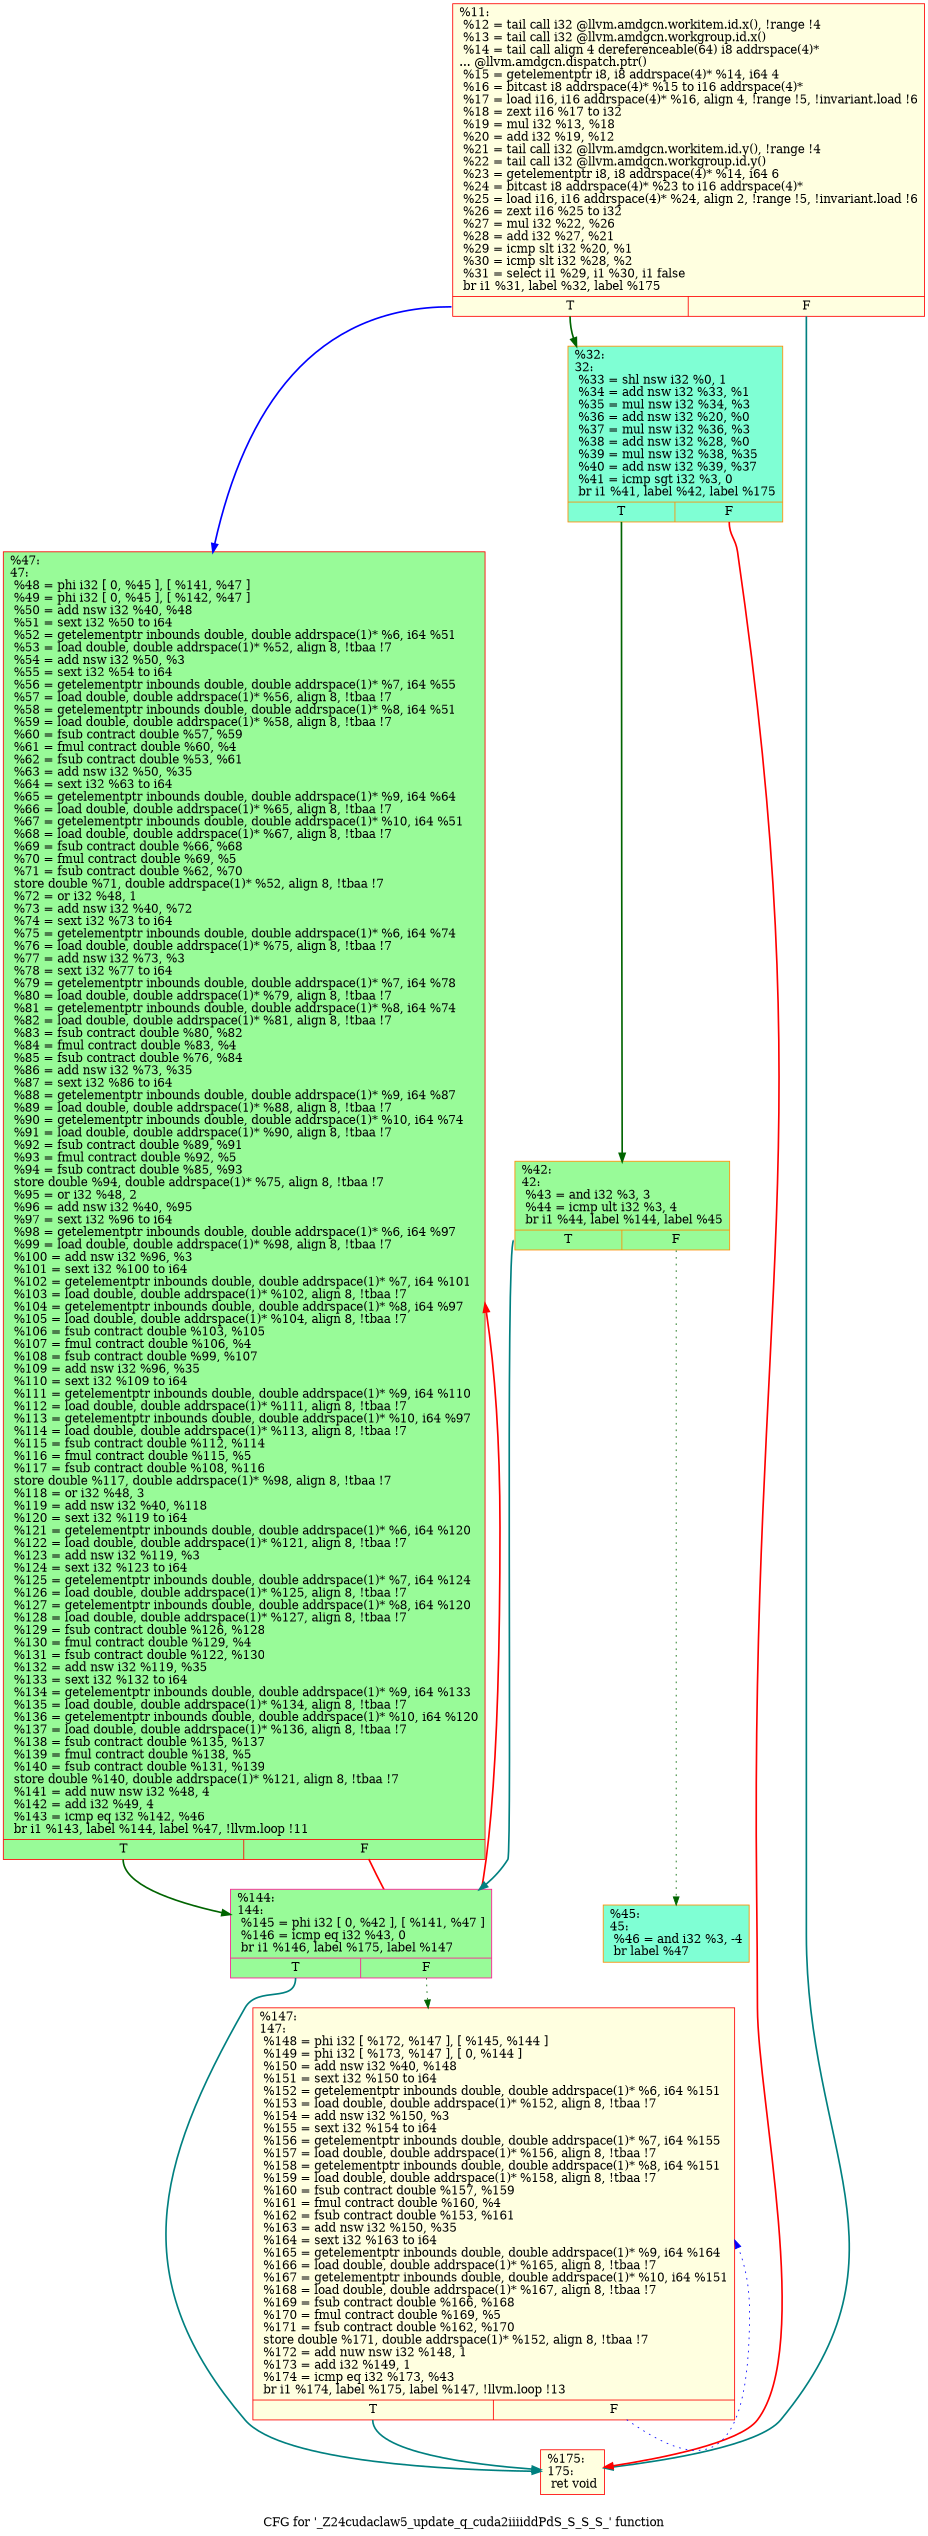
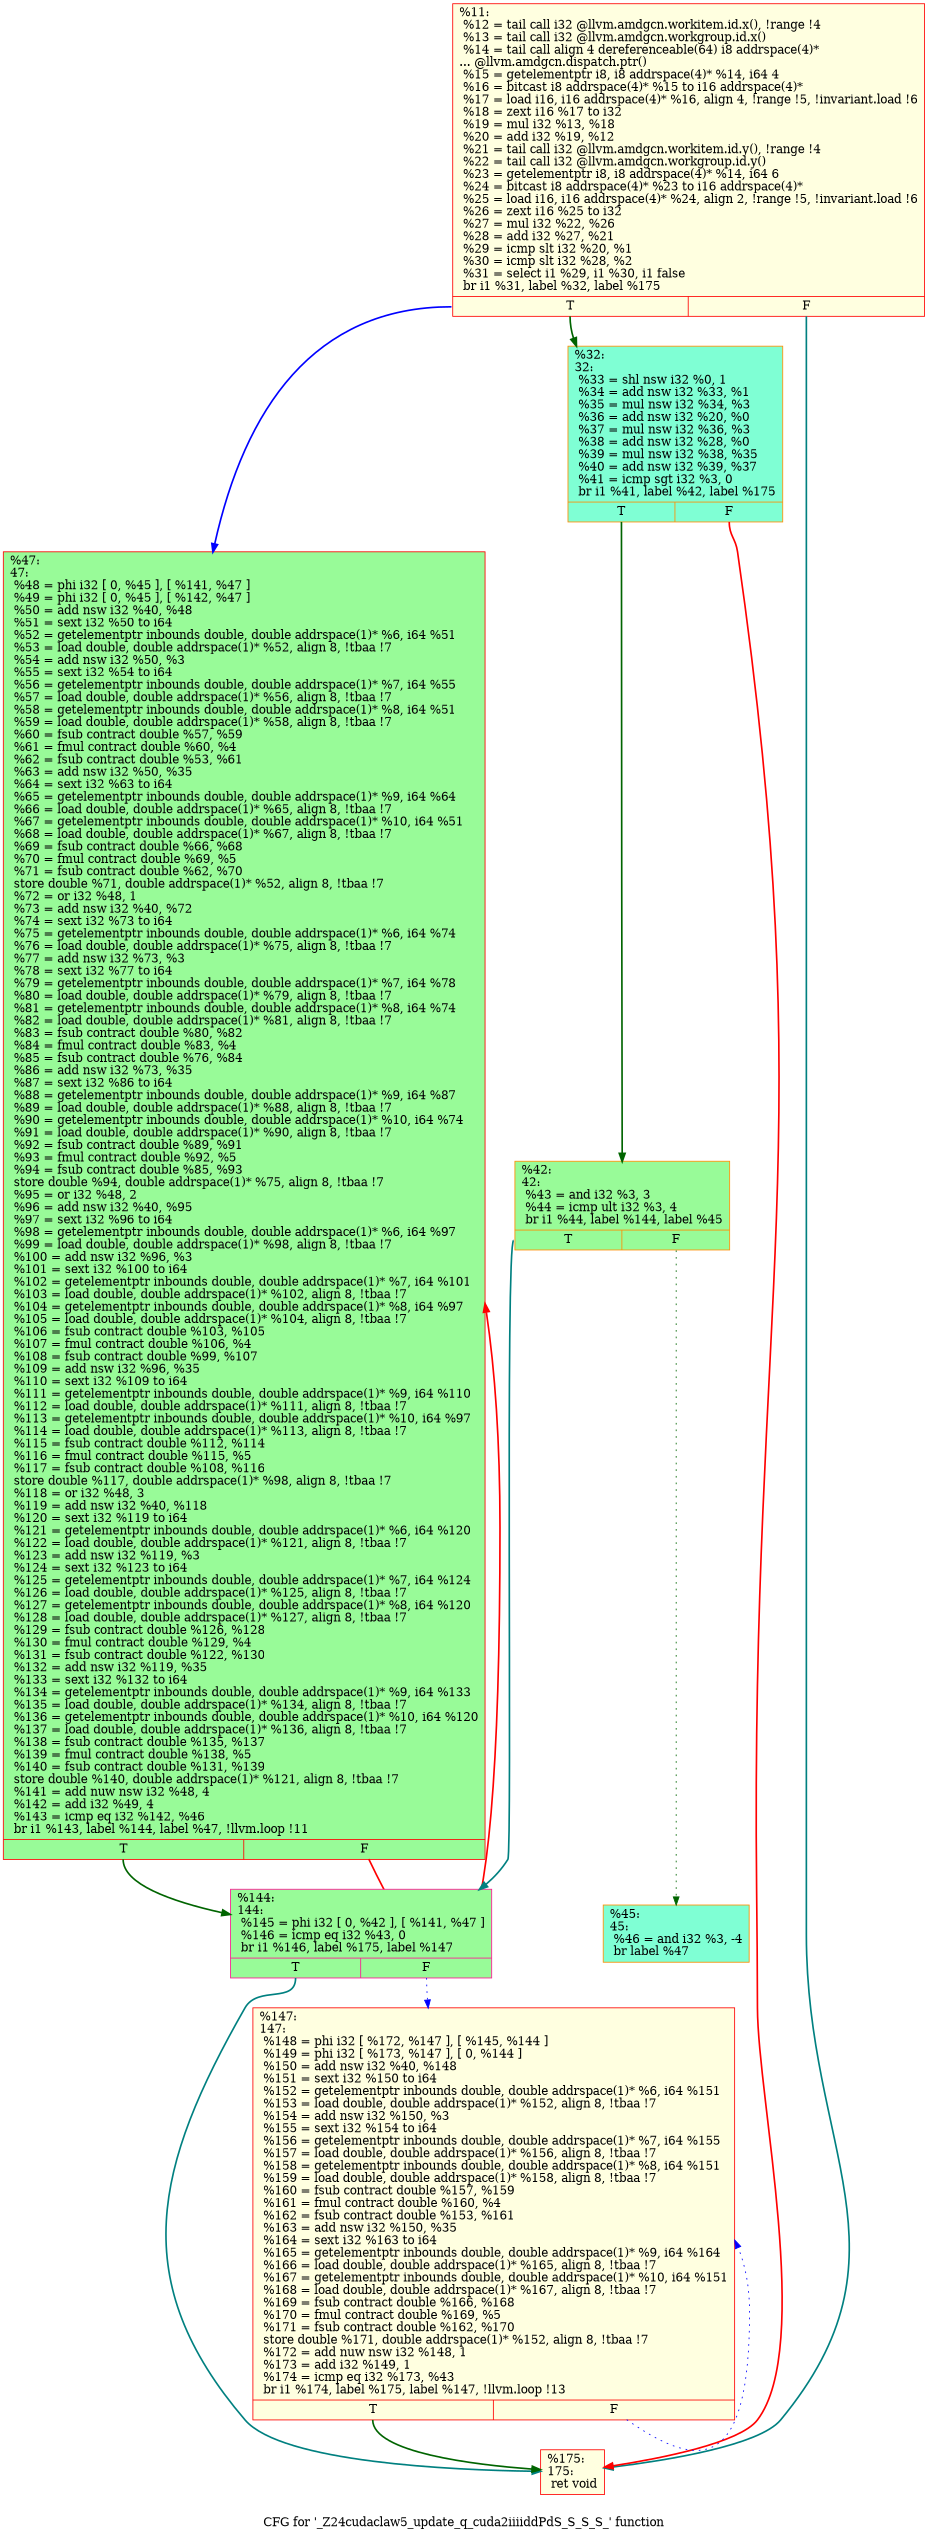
edge "%144:" -> "%147:": color darkgreen -> blue
edge "%147:" -> "%175:": color teal -> darkgreen
